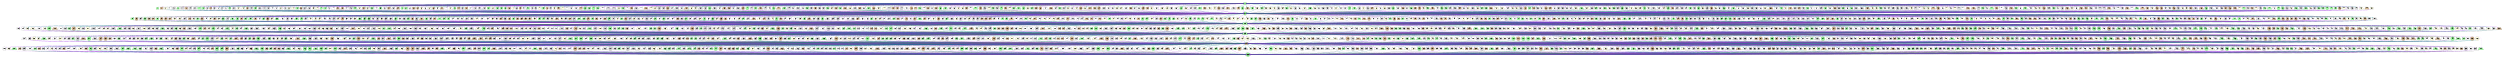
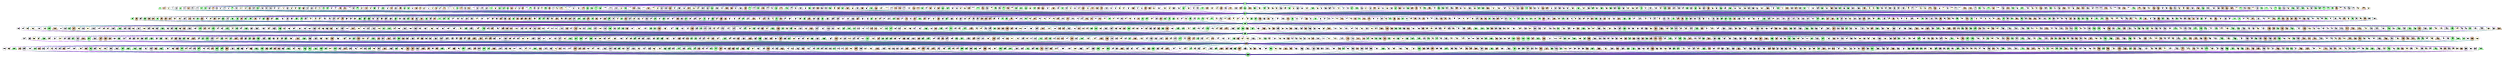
node "285": removed
